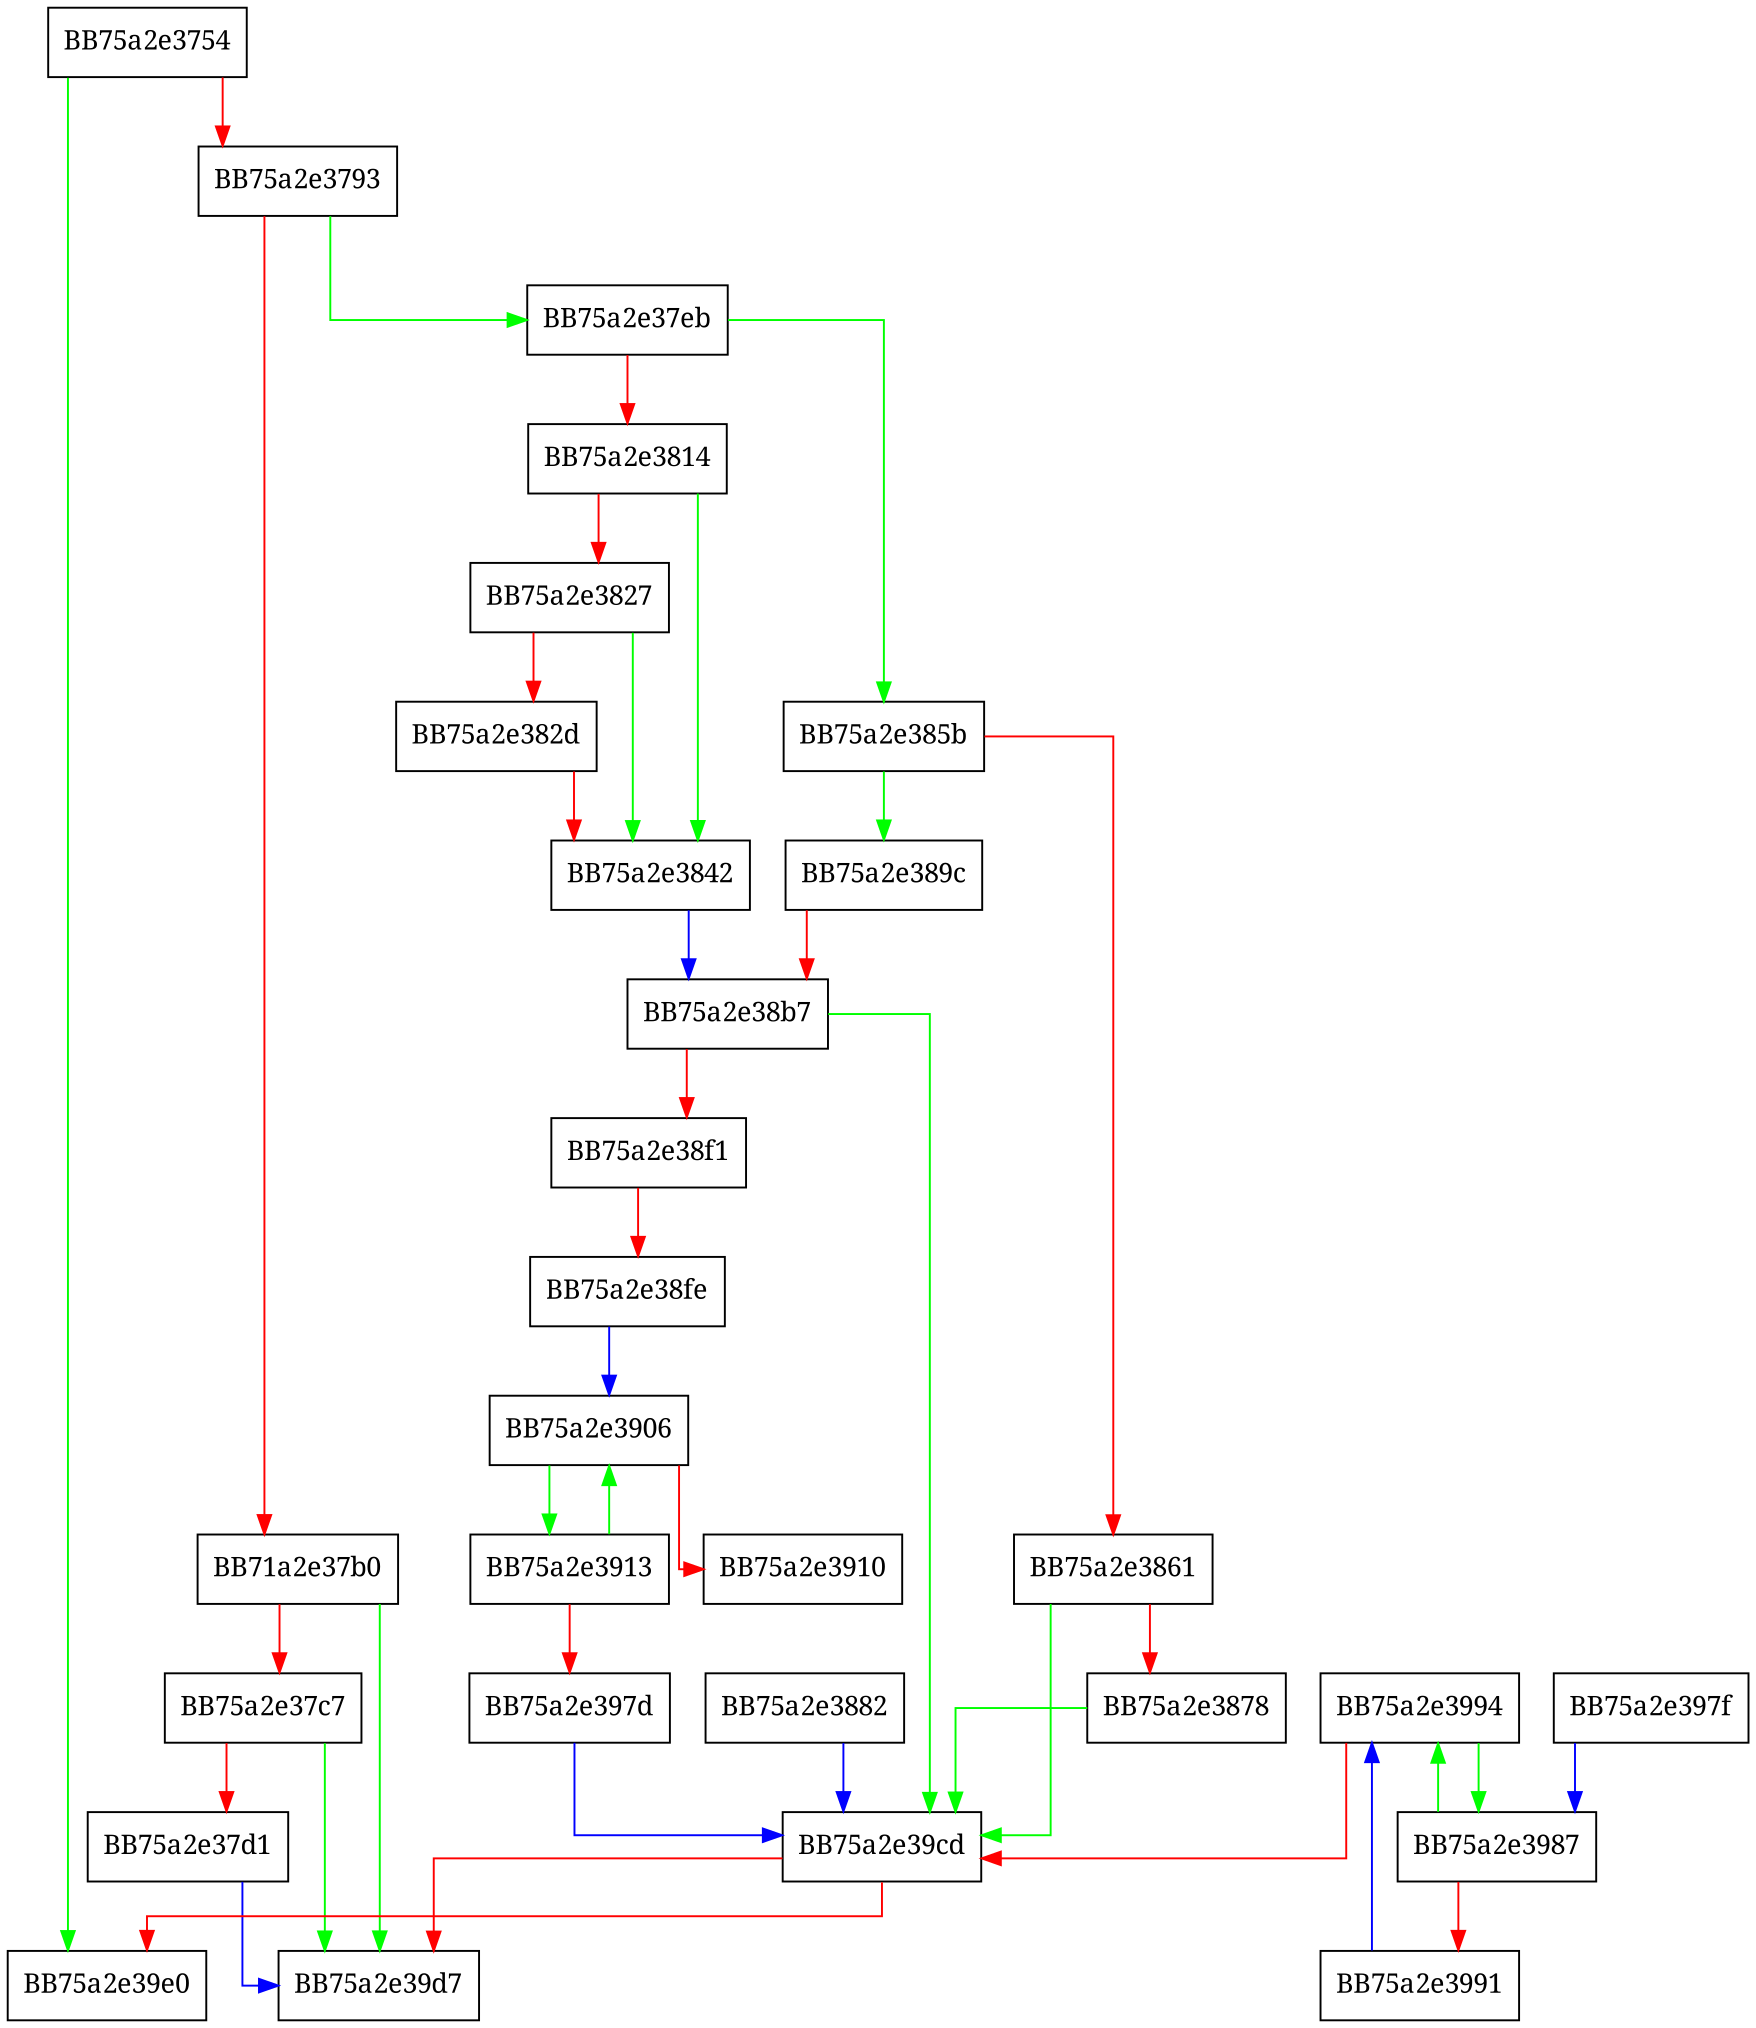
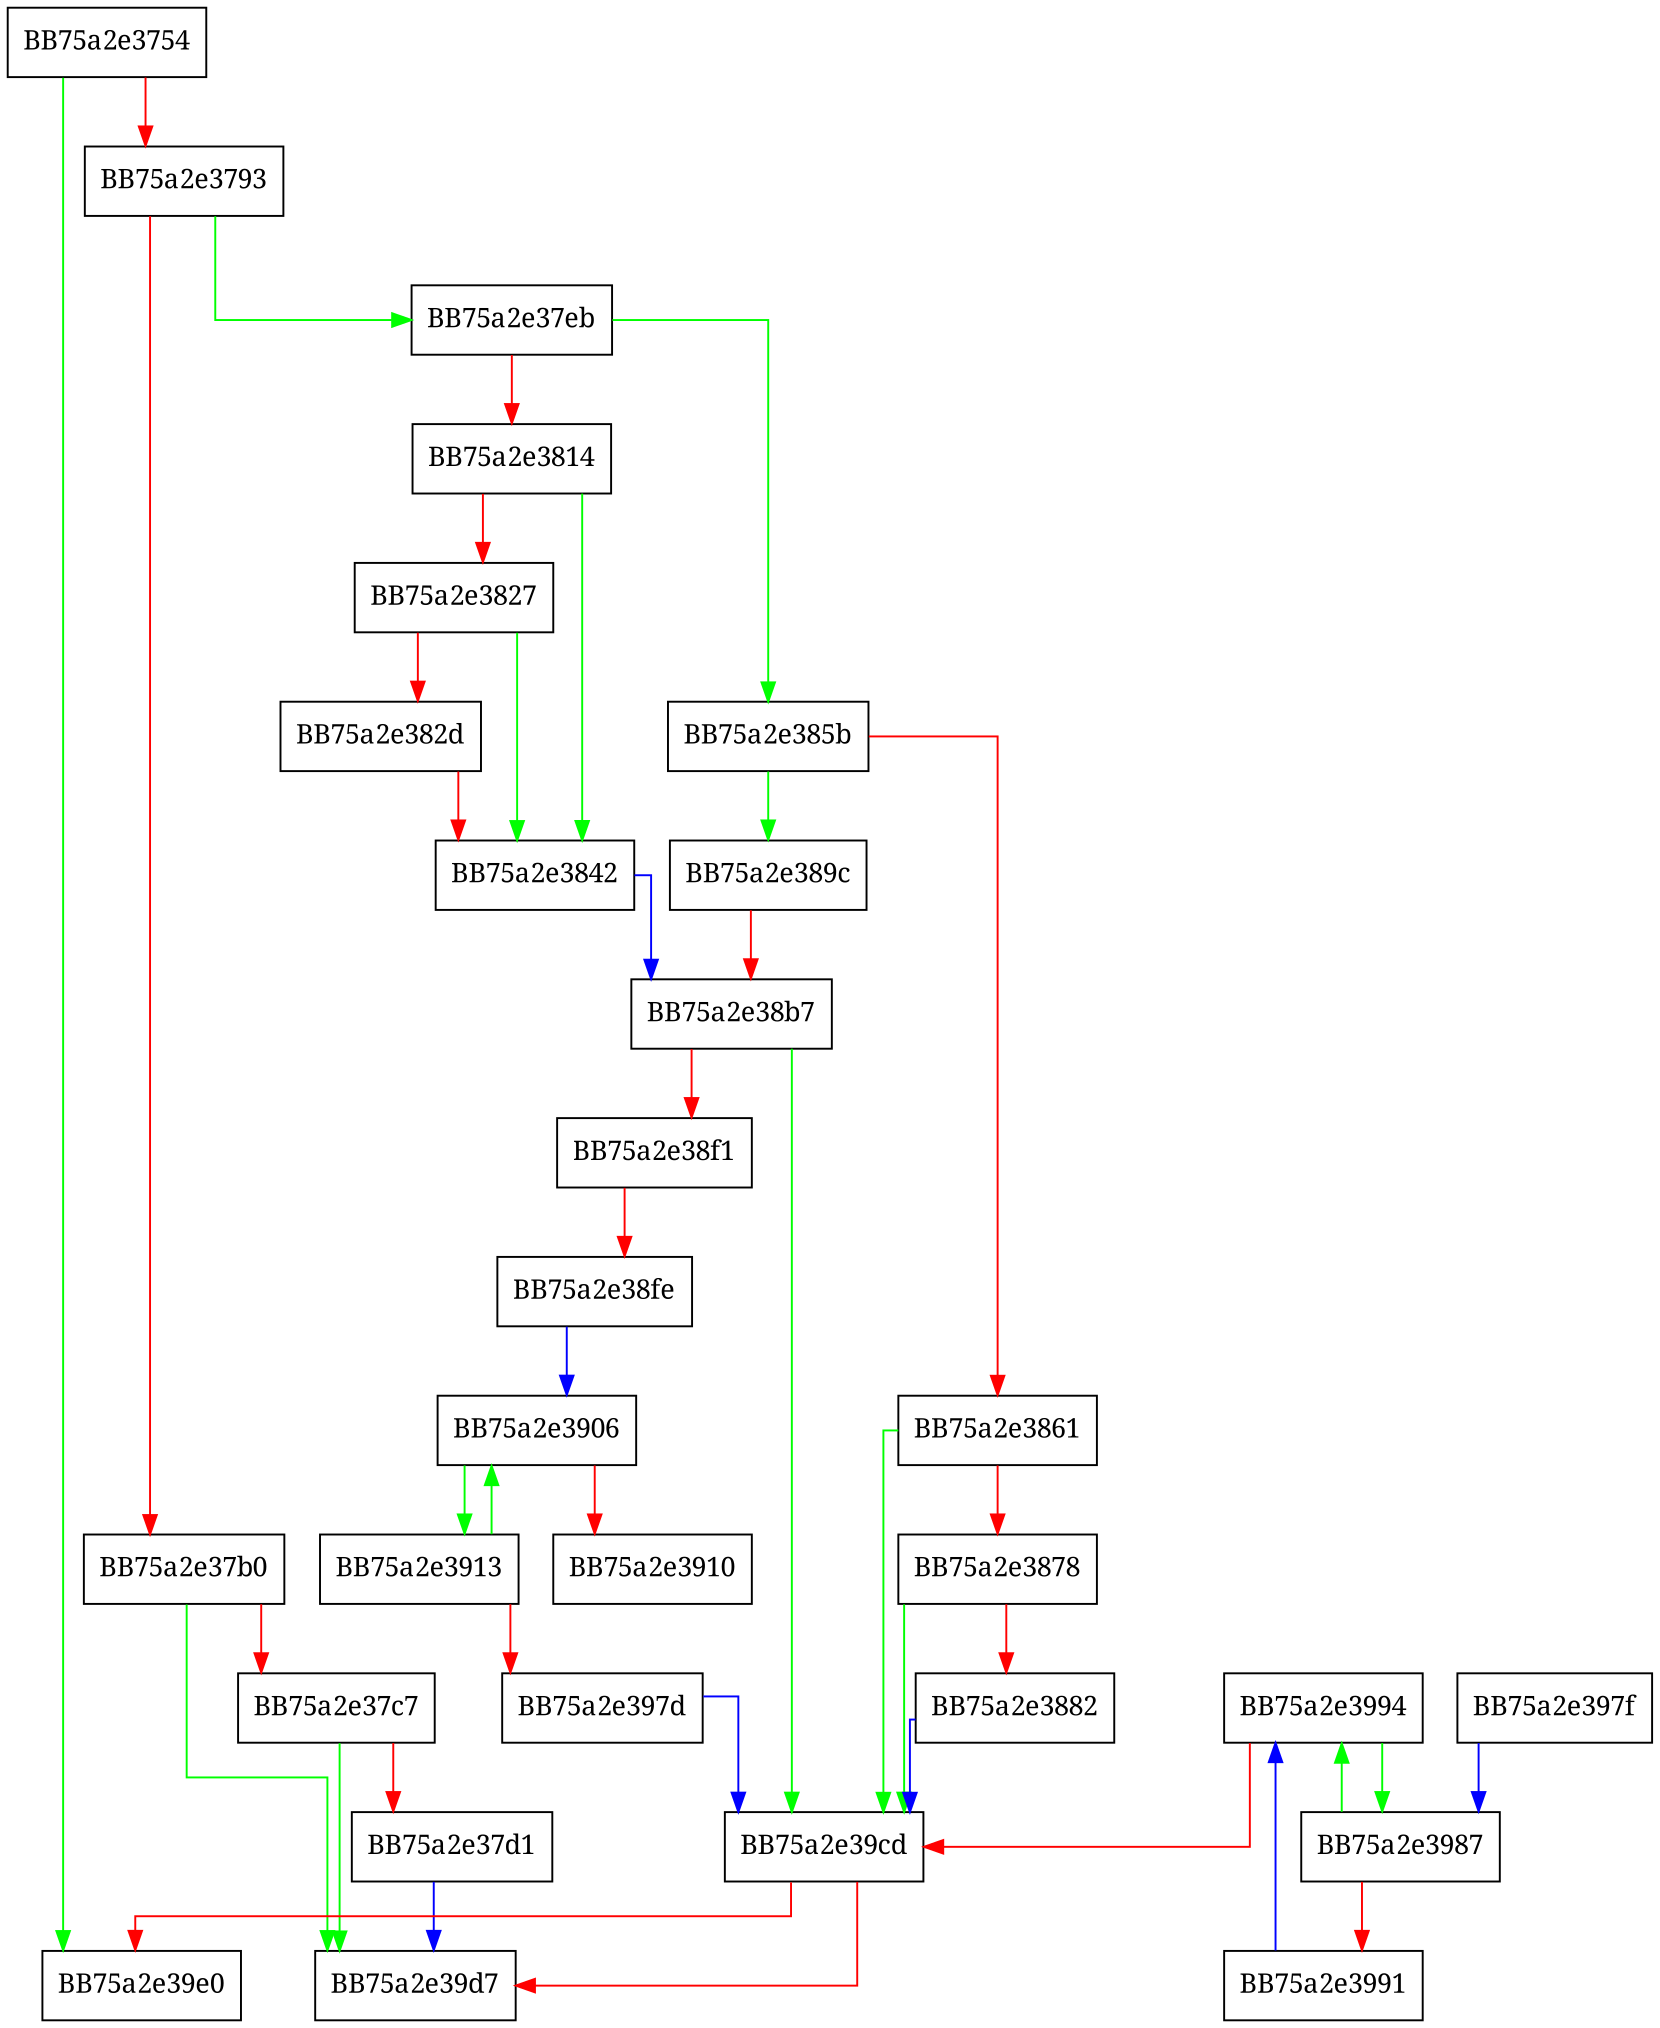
node "BB71a2e37b0": label "BB71a2e37b0" -> "BB75a2e37b0"
edge "BB75a2e3878" -> "BB75a2e3882": added
